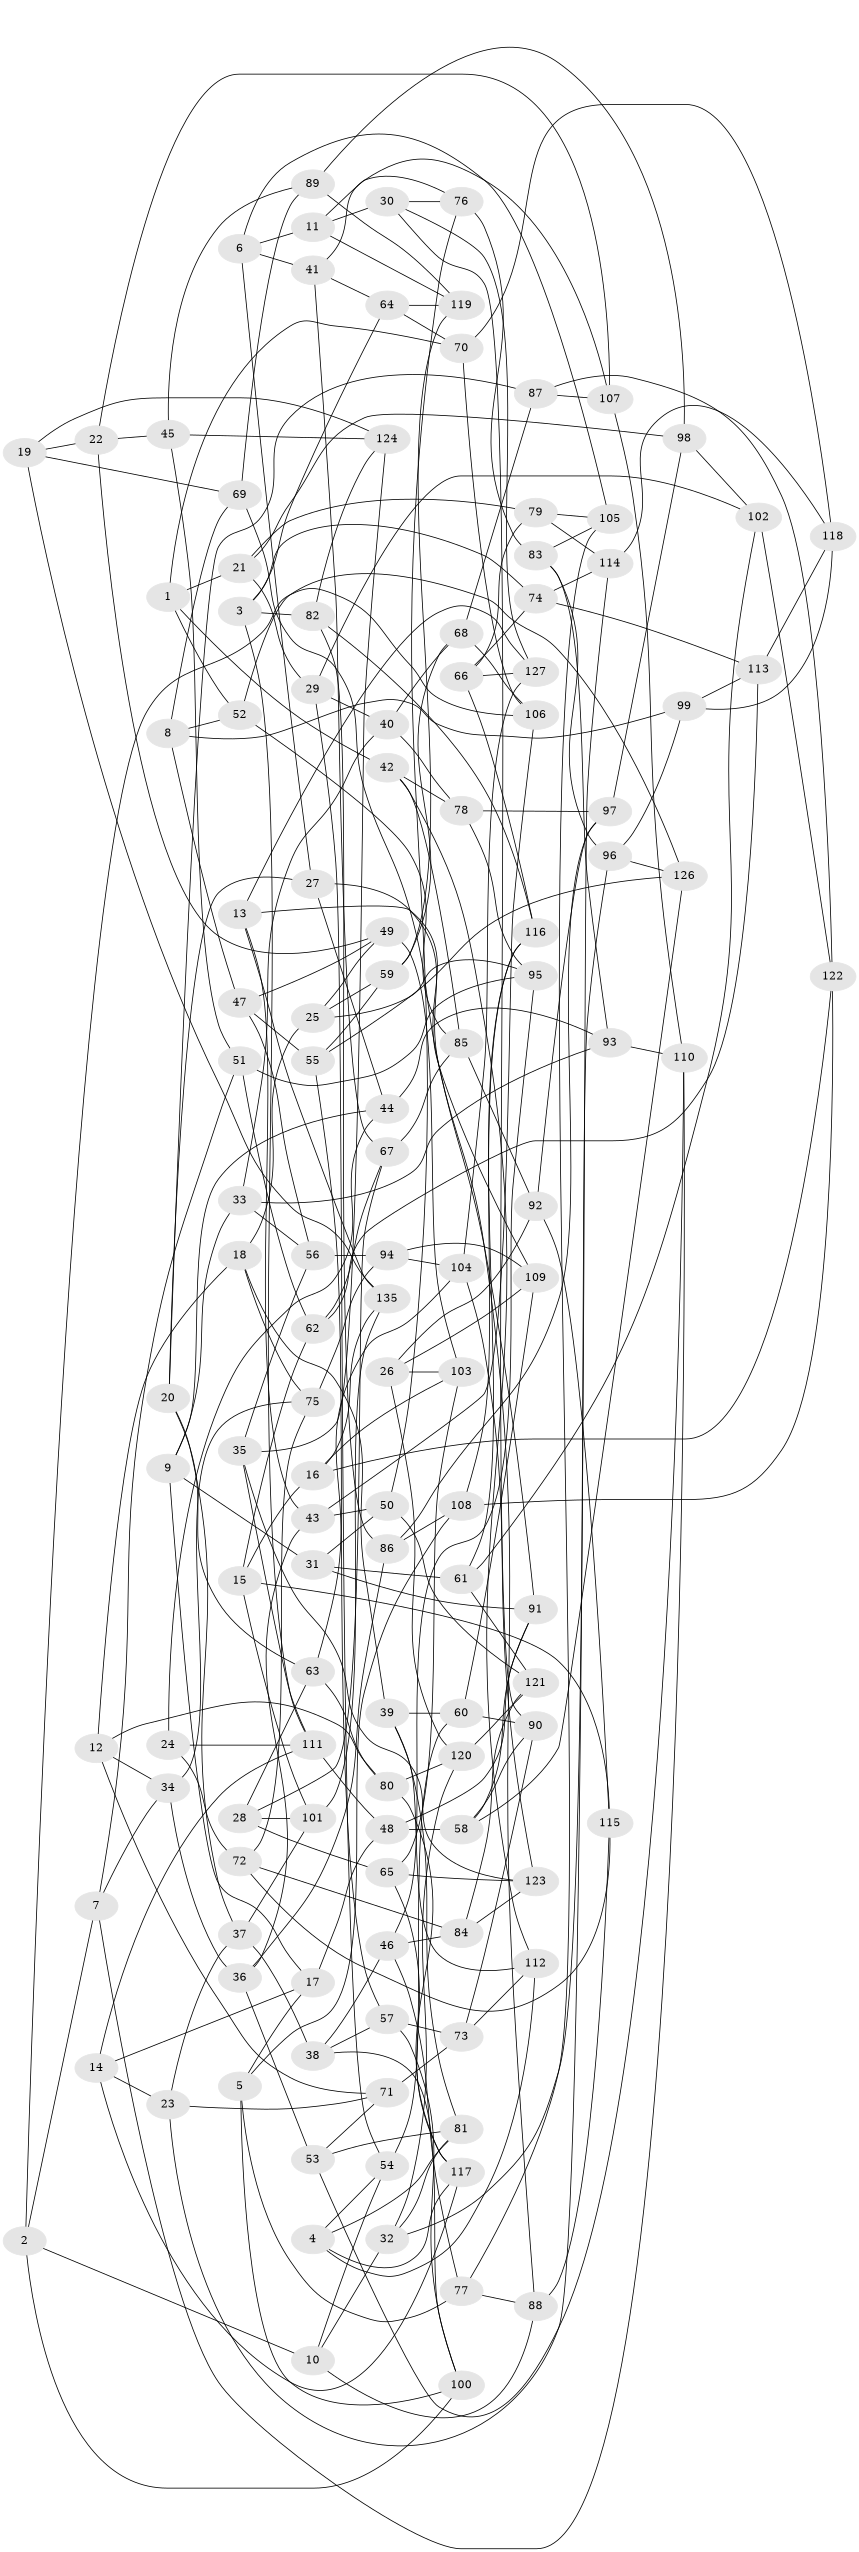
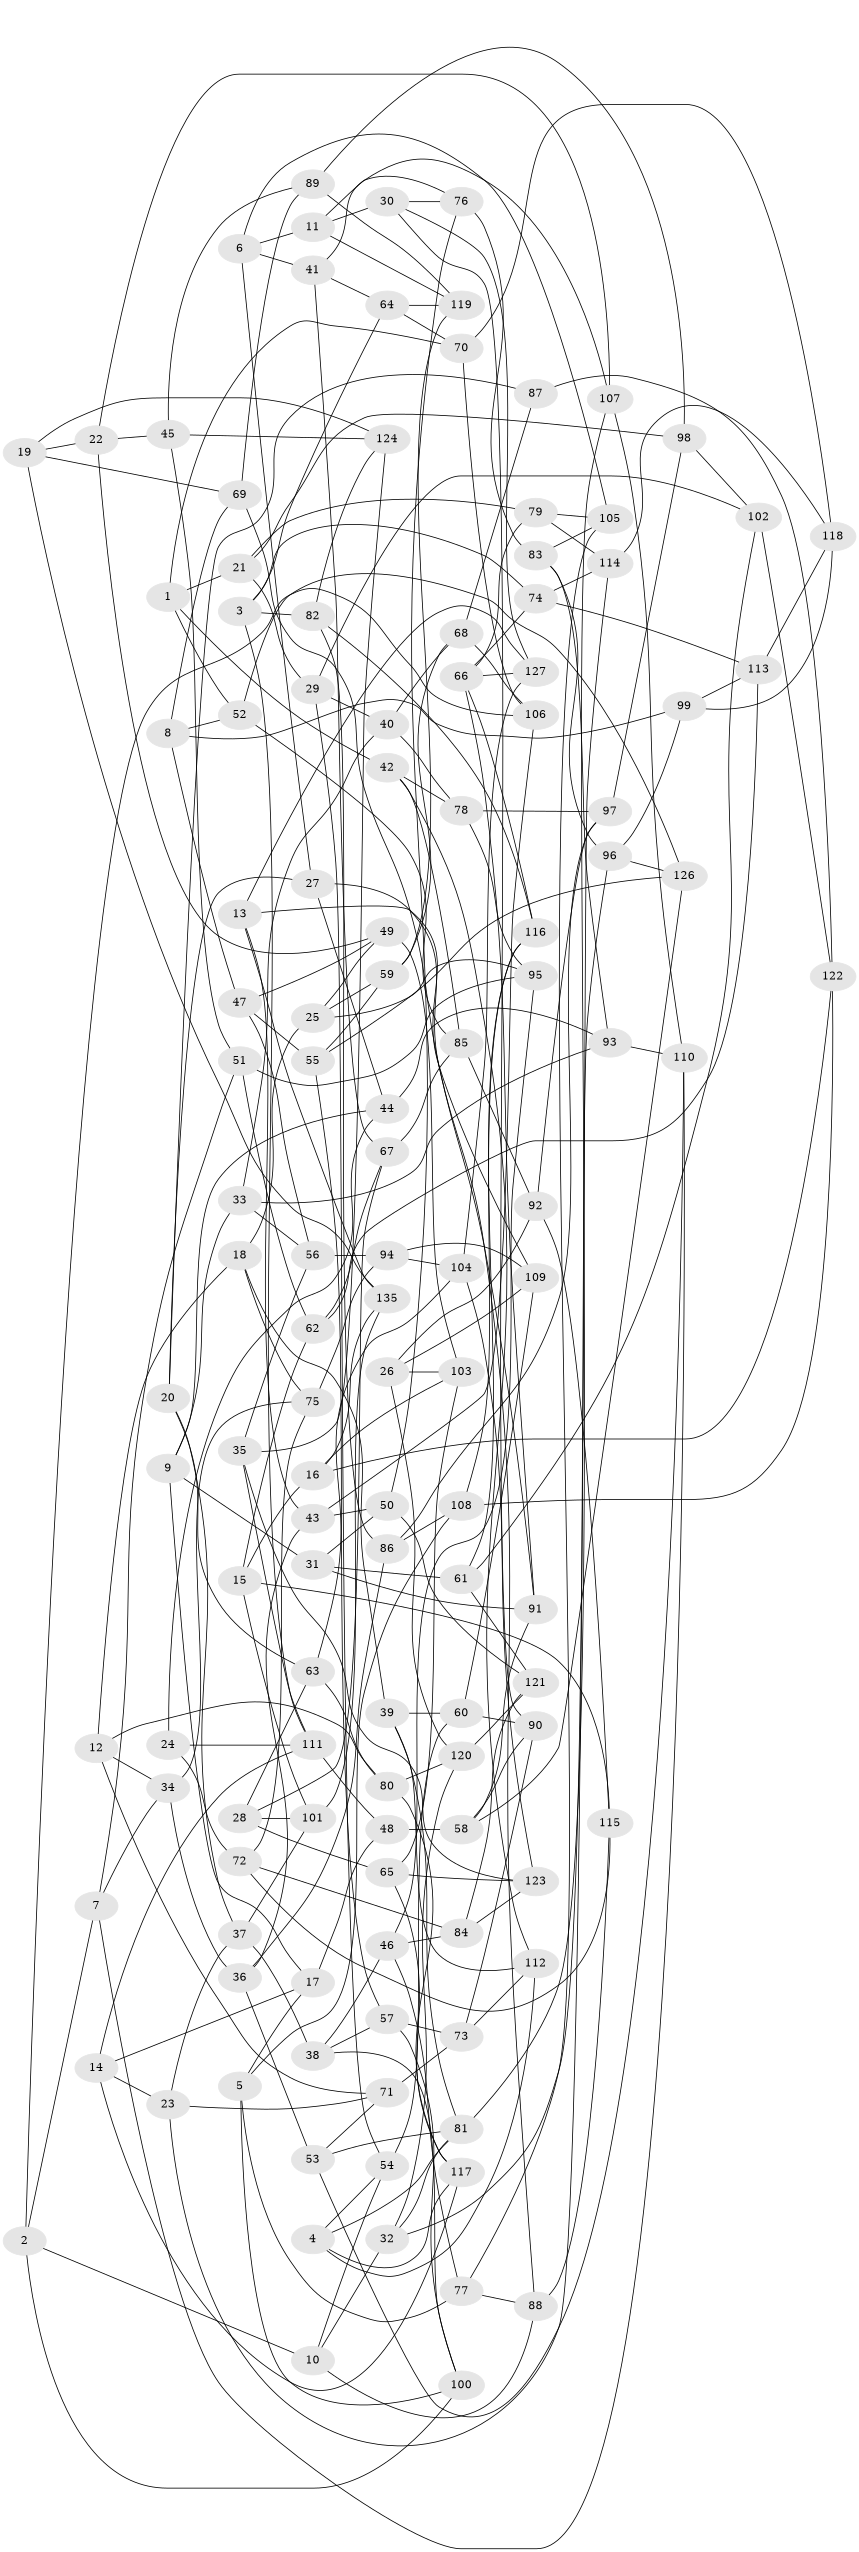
edge "87" -- "107": now "81" -- "107"
edge "91" -- "48": now "91" -- "66"
